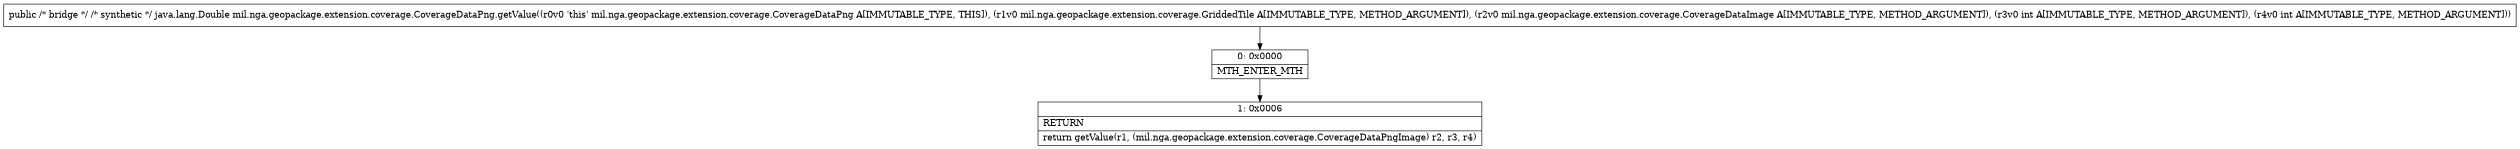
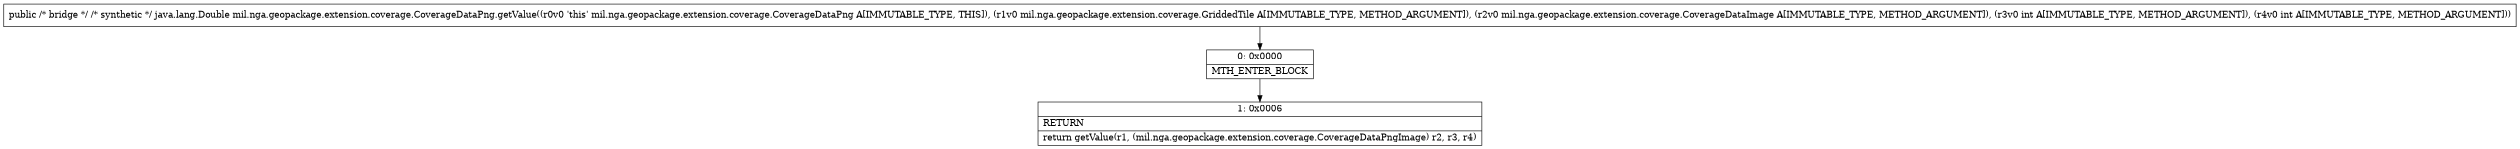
node "0: 0x0000": text "MTH_ENTER_MTH" -> "MTH_ENTER_BLOCK"
